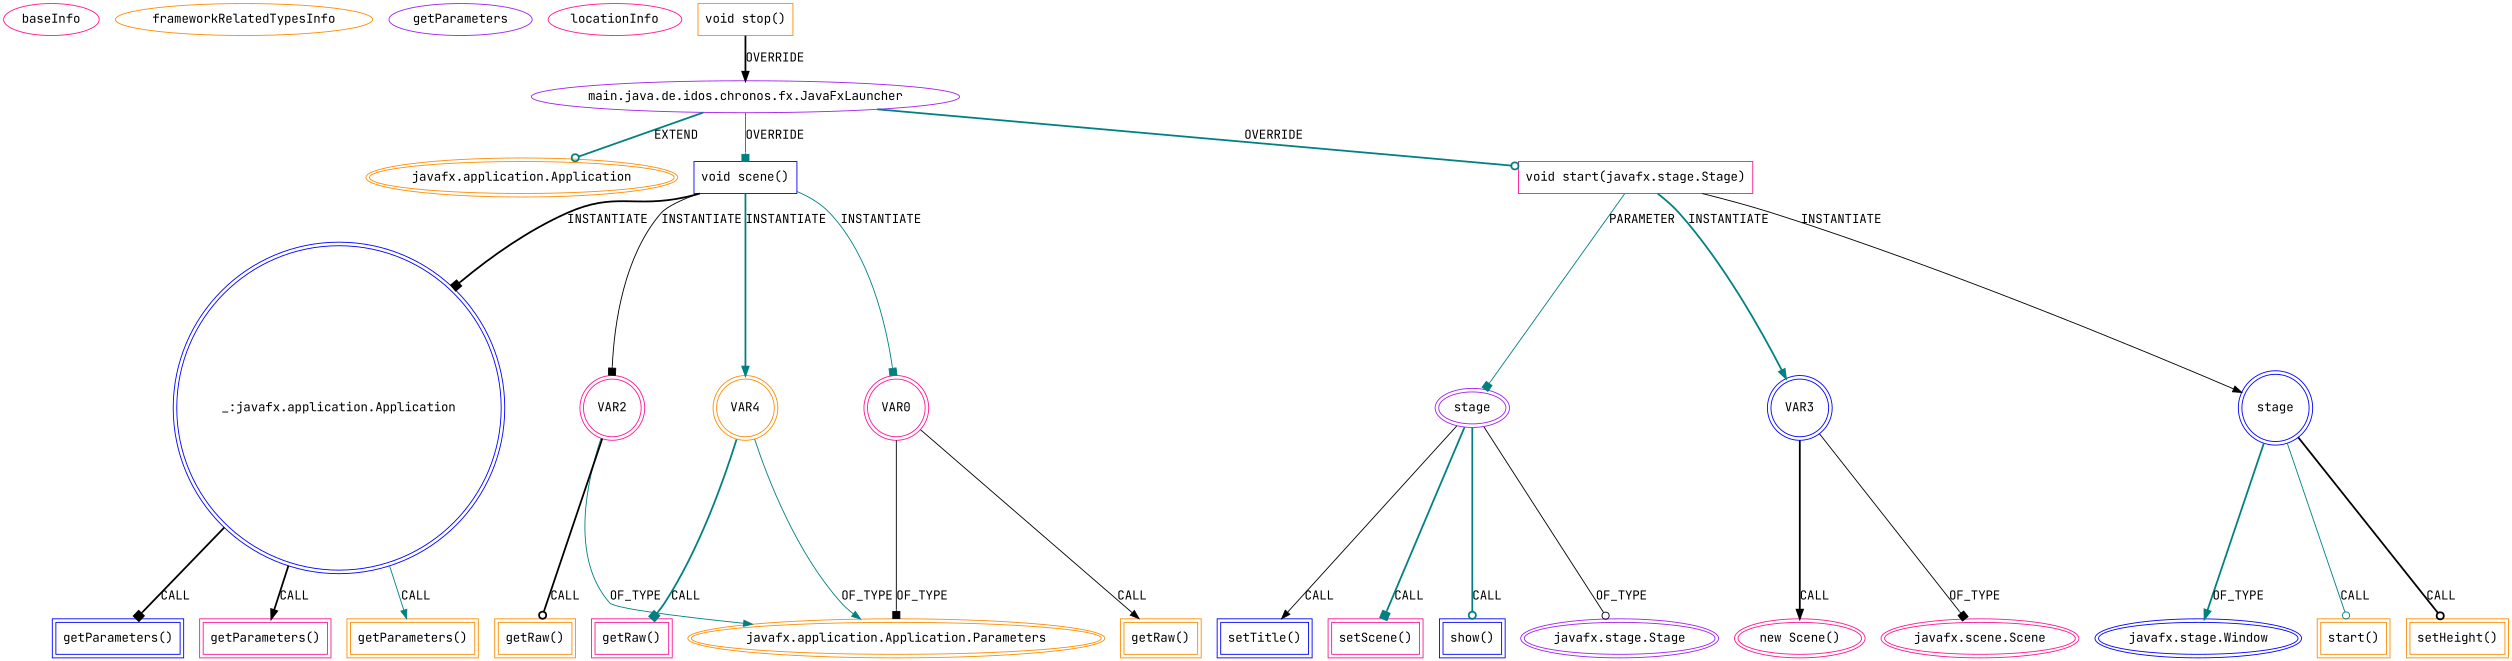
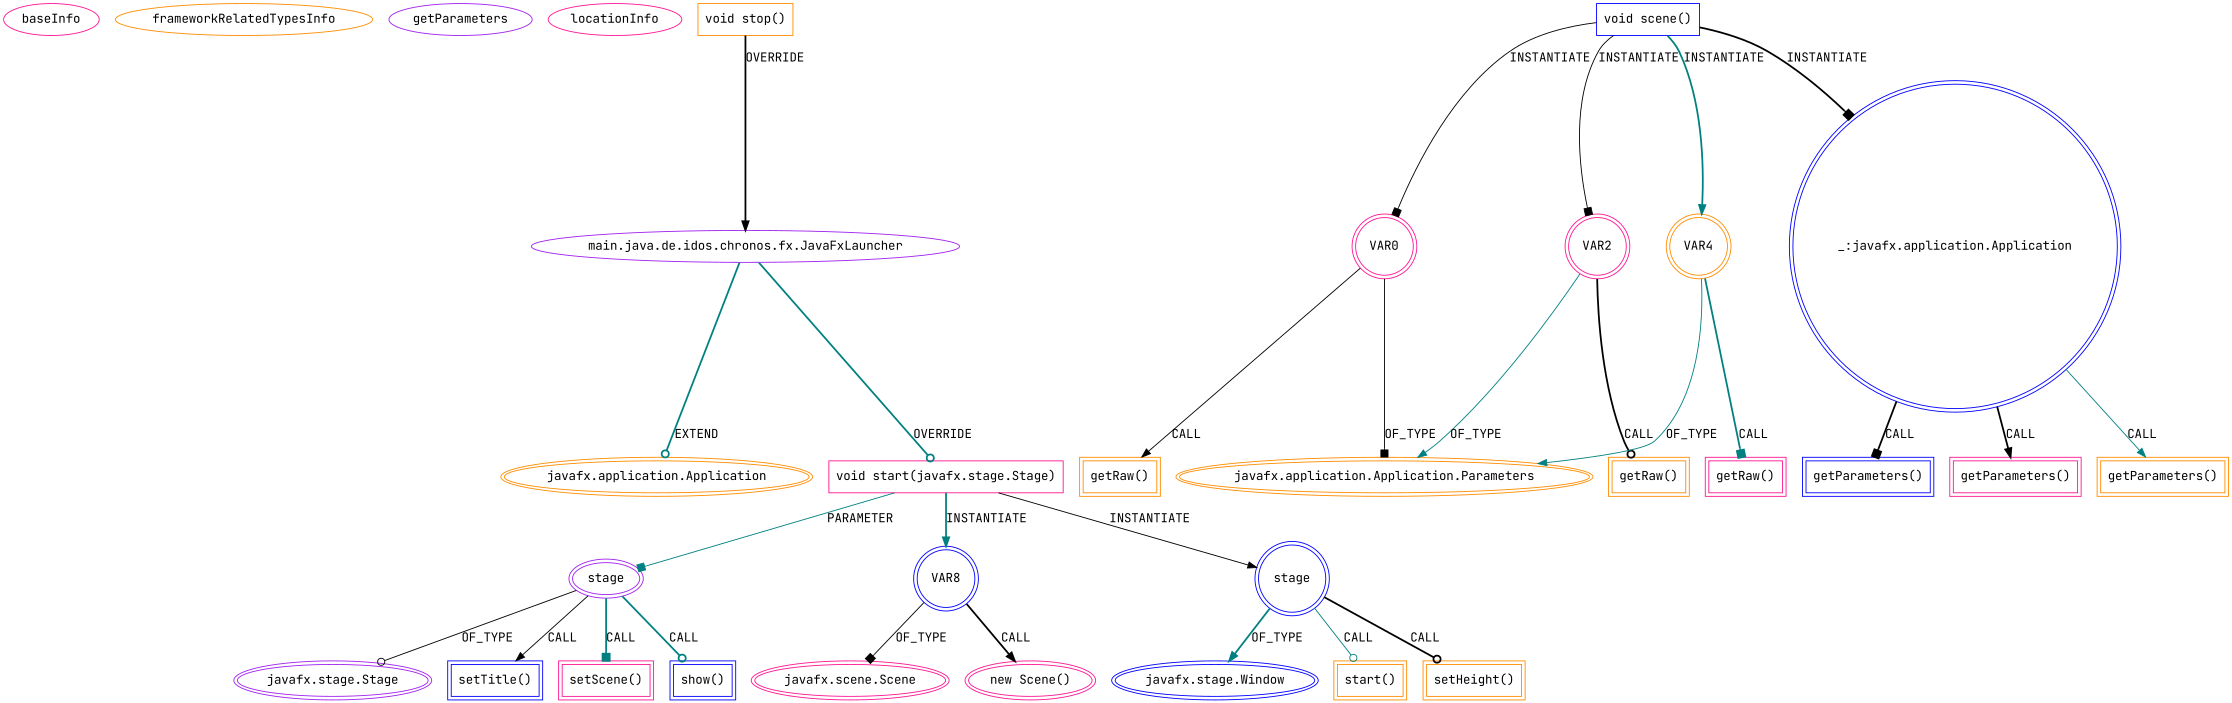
edge "main.java.de.idos.chronos.fx.JavaFxLauncher" -> "void scene()": removed, label "OVERRIDE"
edge "void scene()" -> "VAR0": color teal -> black
node "VAR3": label "VAR3" -> "VAR8"
